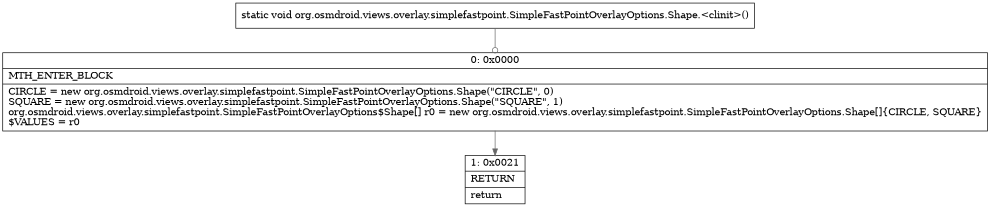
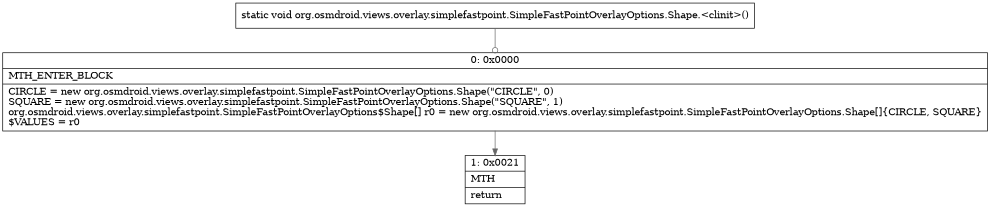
node "1: 0x0021": text "RETURN" -> "MTH"
